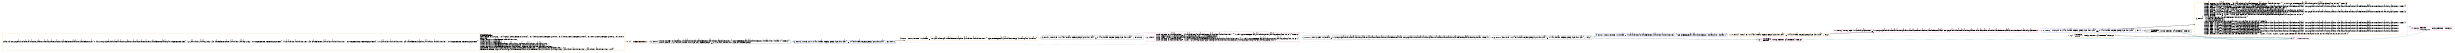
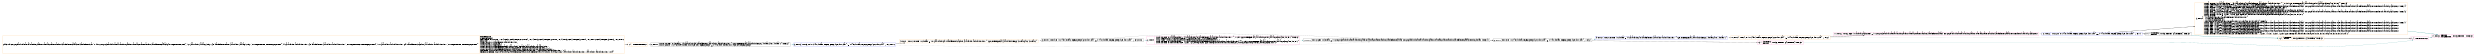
edge "17: ?" -> "1: ?": now "17: ?" -> "16: ?"
